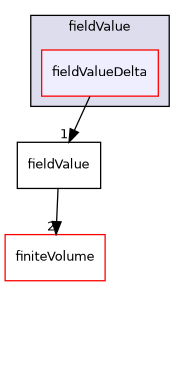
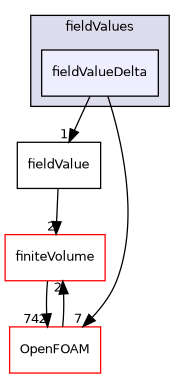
cluster "fieldValue": label "fieldValue" -> "fieldValues"
node "fieldValueDelta": color red -> black
node "OpenFOAM": added
